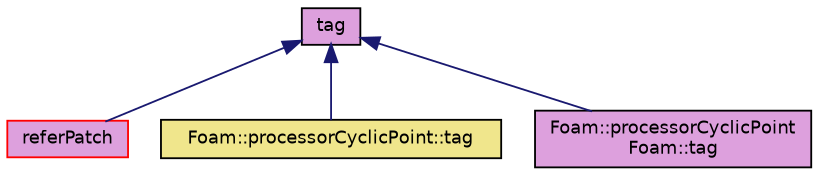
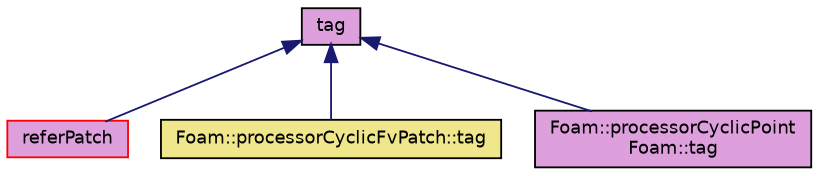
node "Foam::processorCyclicPoint::tag": label "Foam::processorCyclicPoint::tag" -> "Foam::processorCyclicFvPatch::tag"
